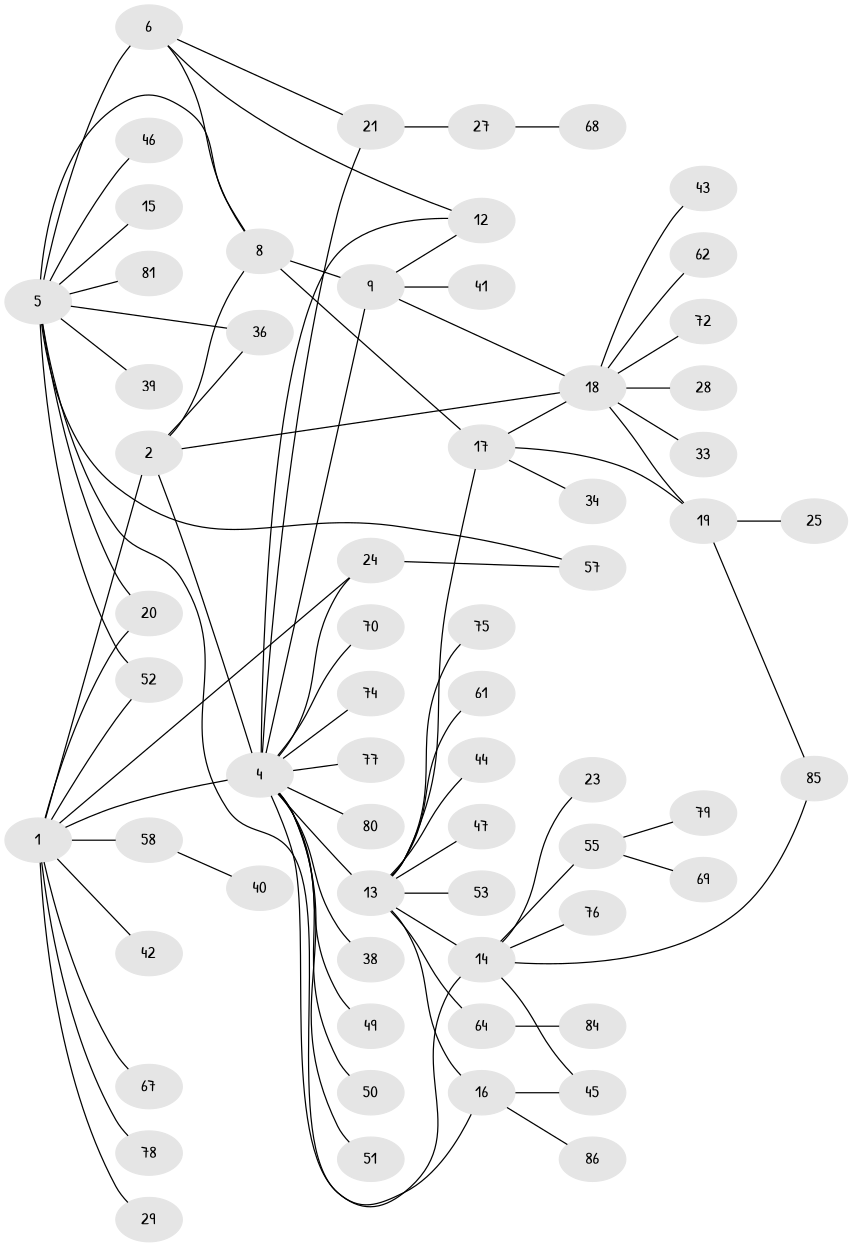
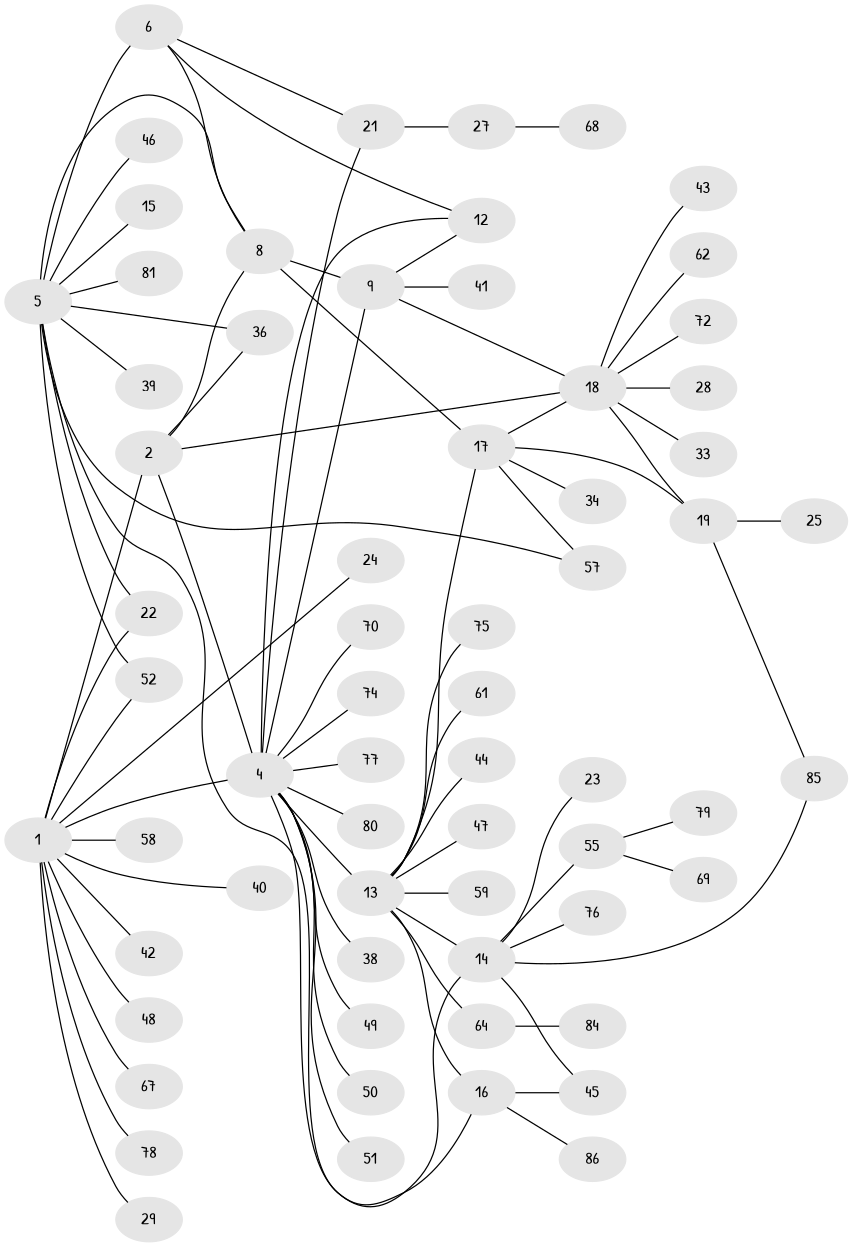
edge "24" -- "57": now "17" -- "57"
node "20": label "20" -> "22"
edge "24" -- "4": removed
edge "58" -- "40": now "1" -- "40"
node "53": label "53" -> "59"
node "48": added
